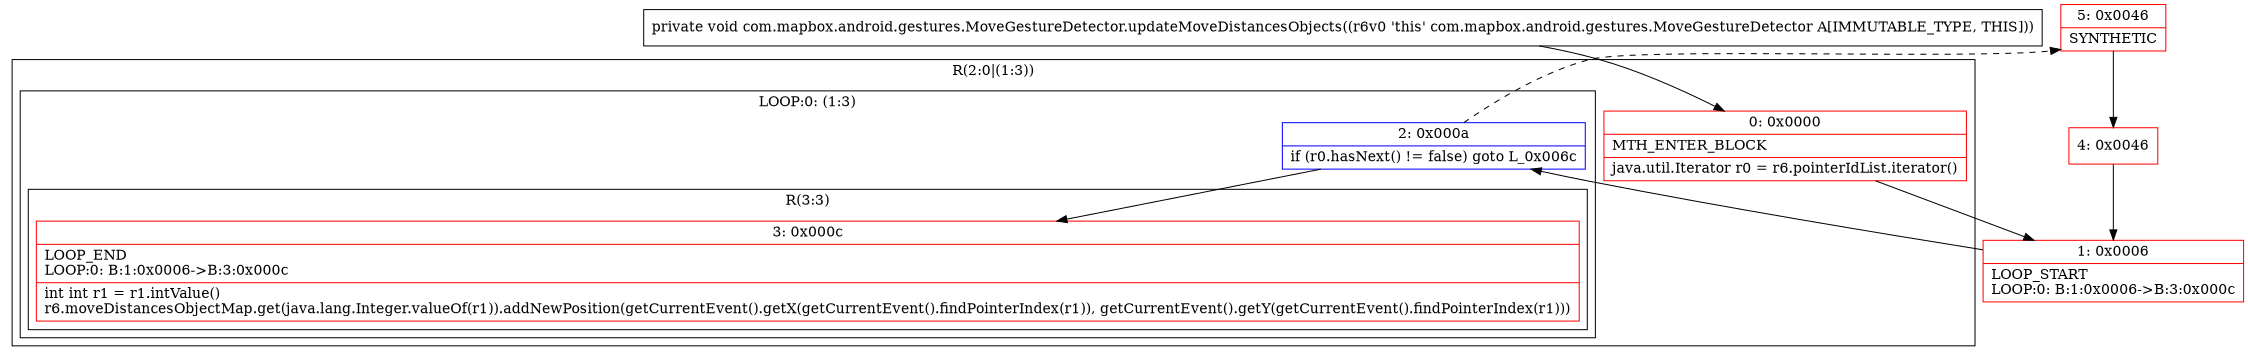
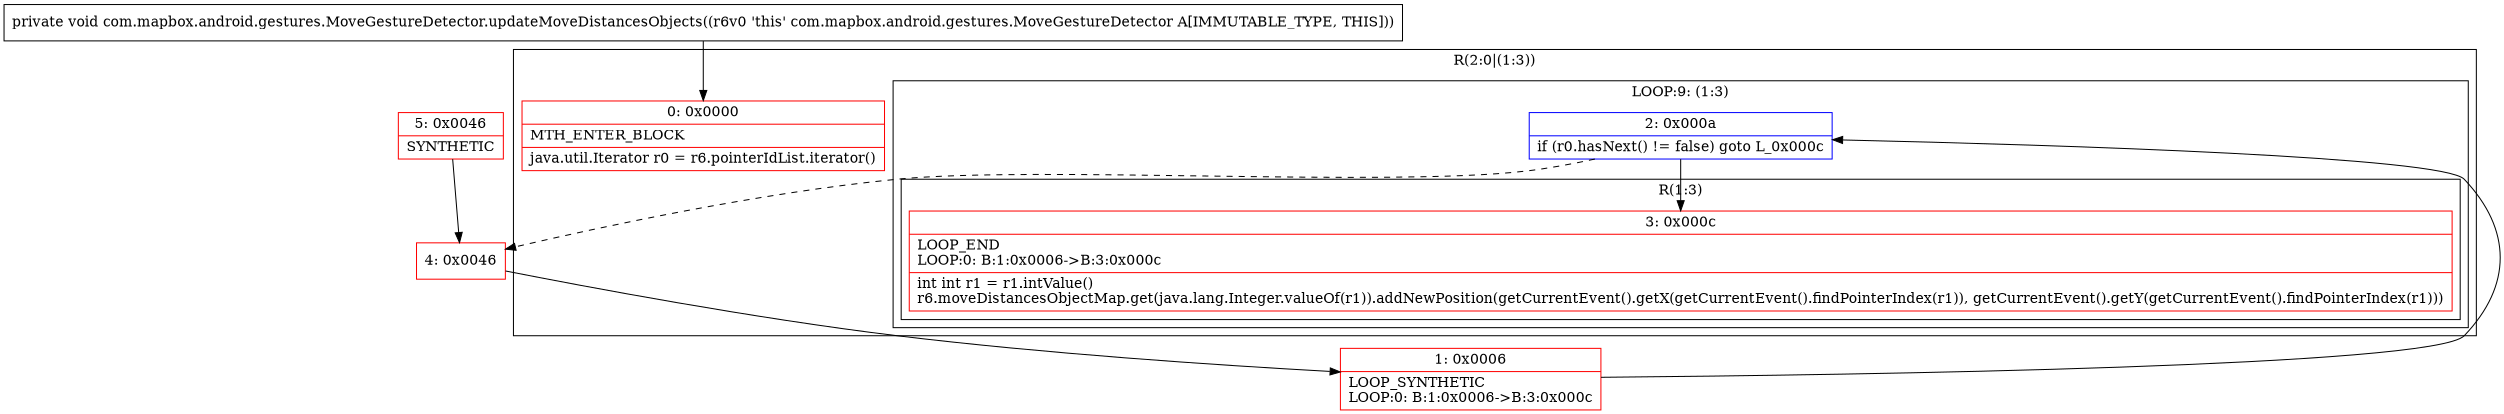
edge "2: 0x000a" -> "5: 0x0046": now "2: 0x000a" -> "4: 0x0046"
cluster "LOOP:0: (1:3)": label "LOOP:0: (1:3)" -> "LOOP:9: (1:3)"
node "2: 0x000a": text "if (r0.hasNext() != false) goto L_0x006c" -> "if (r0.hasNext() != false) goto L_0x000c"
cluster "R(3:3)": label "R(3:3)" -> "R(1:3)"
edge "0: 0x0000" -> "1: 0x0006": removed
node "1: 0x0006": text "LOOP_START" -> "LOOP_SYNTHETIC"
